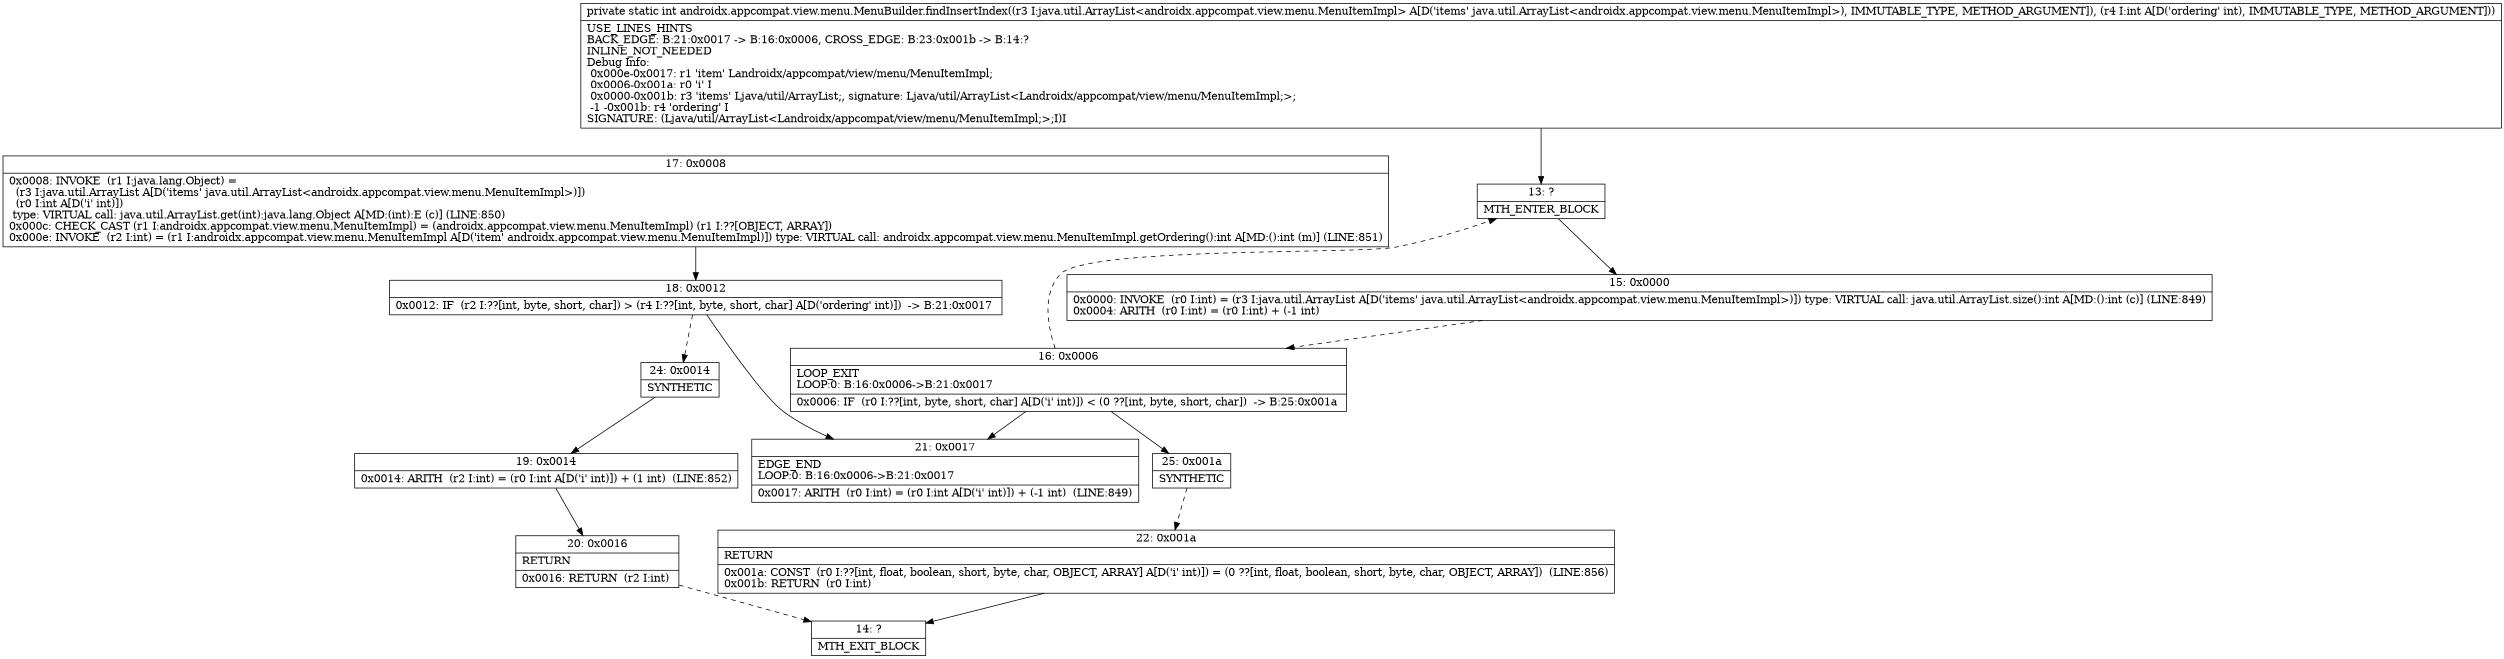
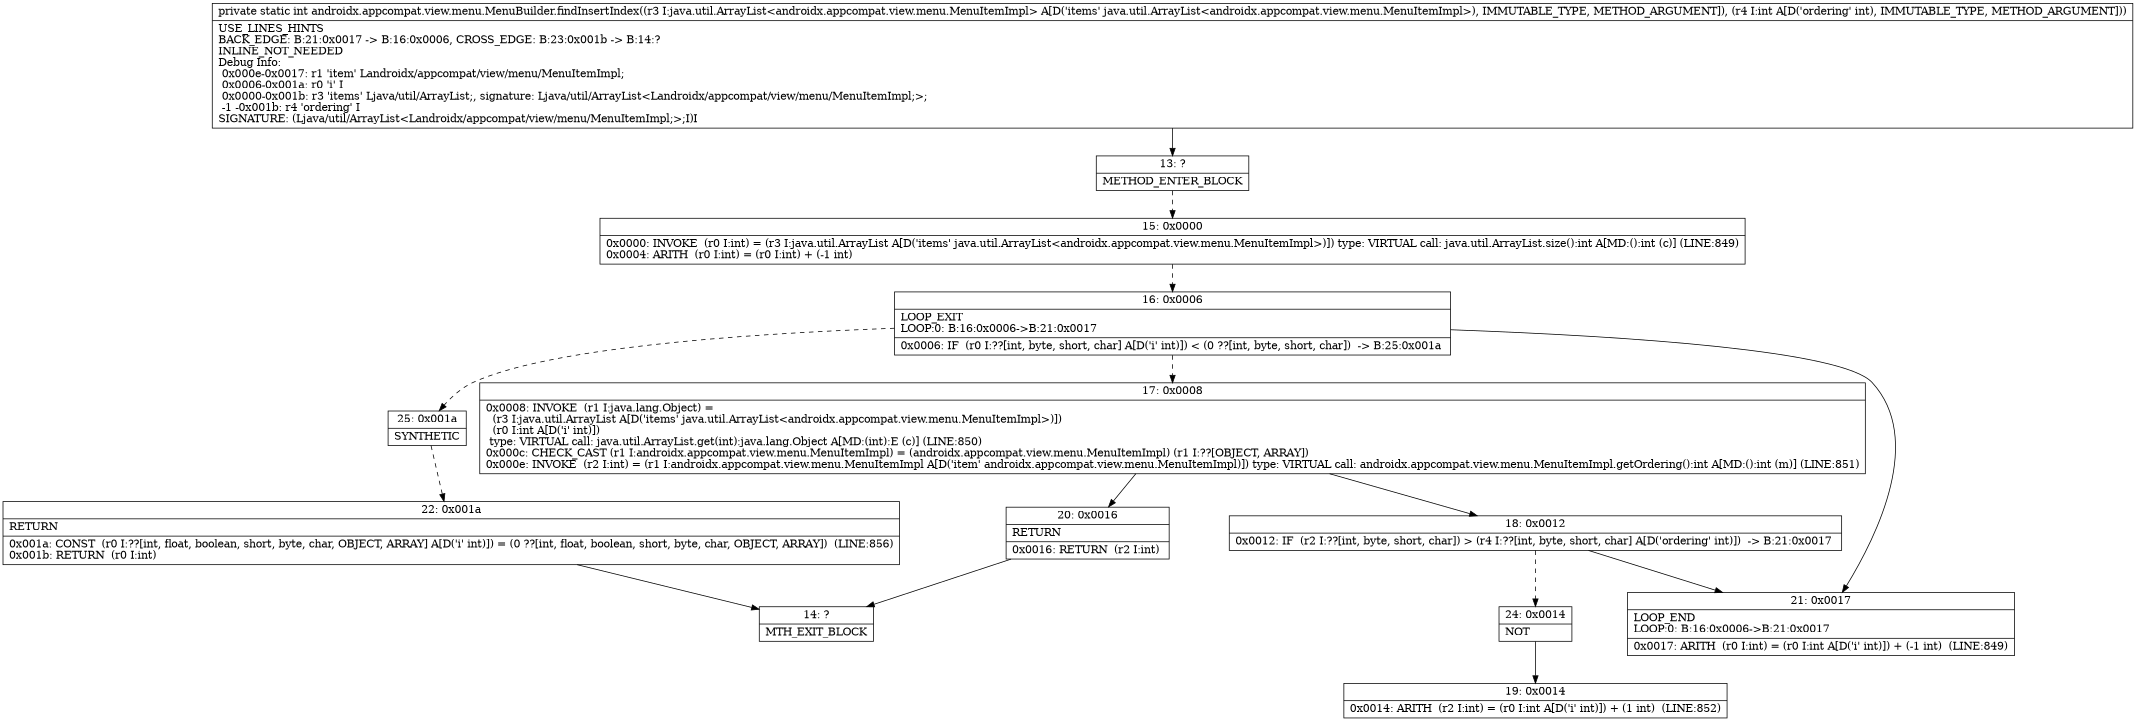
node "13: ?": text "MTH_ENTER_BLOCK" -> "METHOD_ENTER_BLOCK"
edge "13: ?" -> "15: 0x0000": style solid -> dashed
edge "16: 0x0006" -> "13: ?": now "16: 0x0006" -> "17: 0x0008"
node "24: 0x0014": text "SYNTHETIC" -> "NOT"
edge "16: 0x0006" -> "25: 0x001a": style solid -> dashed
node "21: 0x0017": text "EDGE_END" -> "LOOP_END"
edge "19: 0x0014" -> "20: 0x0016": now "17: 0x0008" -> "20: 0x0016"
edge "20: 0x0016" -> "14: ?": style dashed -> solid
